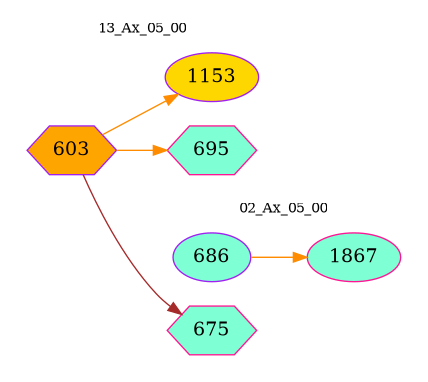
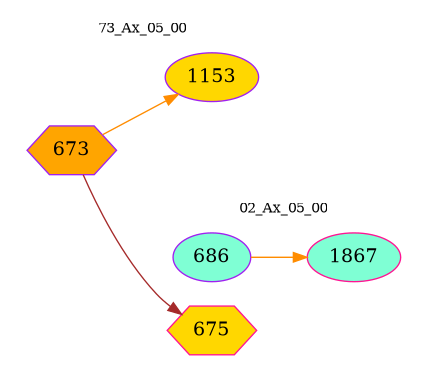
cluster "13_Ax_05_00": label "13_Ax_05_00" -> "73_Ax_05_00"
node "603": label "603" -> "673"
node "695": removed
node "675": fillcolor aquamarine -> gold
